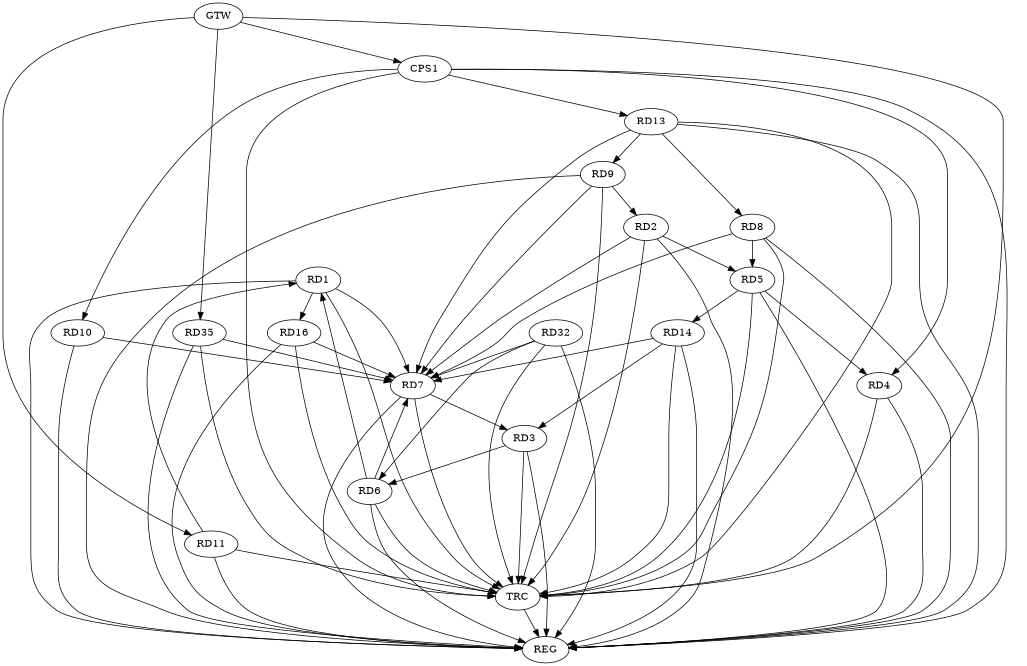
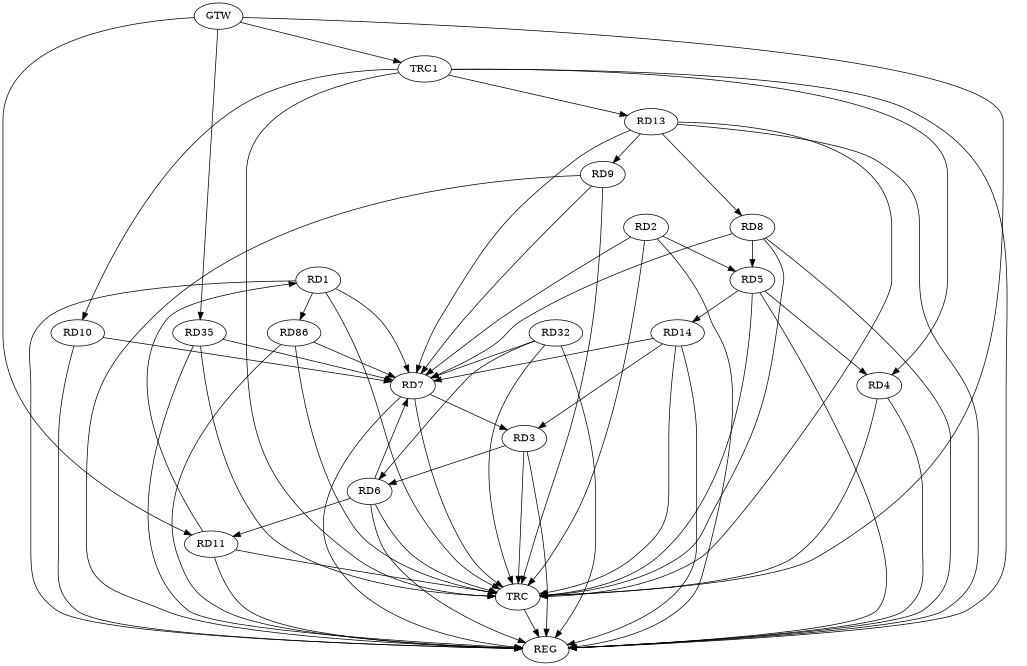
node "CPS1": label "CPS1" -> "TRC1"
edge "RD9" -> "RD2": removed
node "RD16": label "RD16" -> "RD86"
edge "RD6" -> "RD1": now "RD6" -> "RD11"
